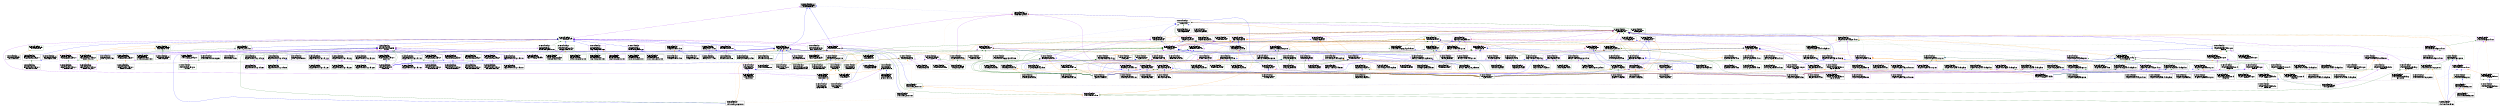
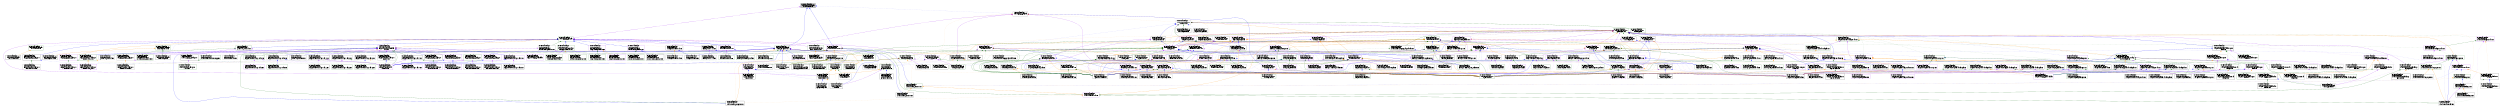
node "OMCompiler/3rdParty /Ipopt/Ipopt/src/Interfaces /IpRestoRestoPhase.hpp": label "OMCompiler/3rdParty /Ipopt/Ipopt/src/Interfaces /IpRestoRestoPhase.hpp" -> "OMCompiler/3rdParty /Ipopt/Ipopt/src/Interfaces /IpNLP.hpp"
